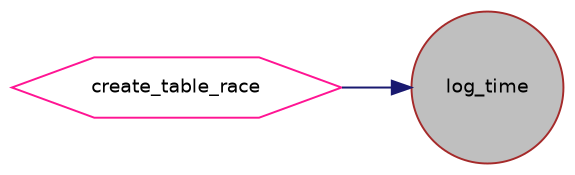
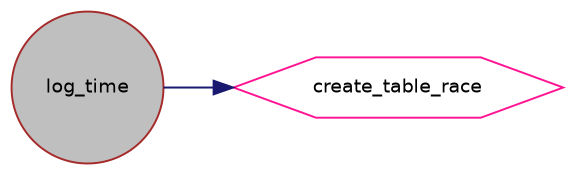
edge "create_table_race" -> "log_time": reversed
